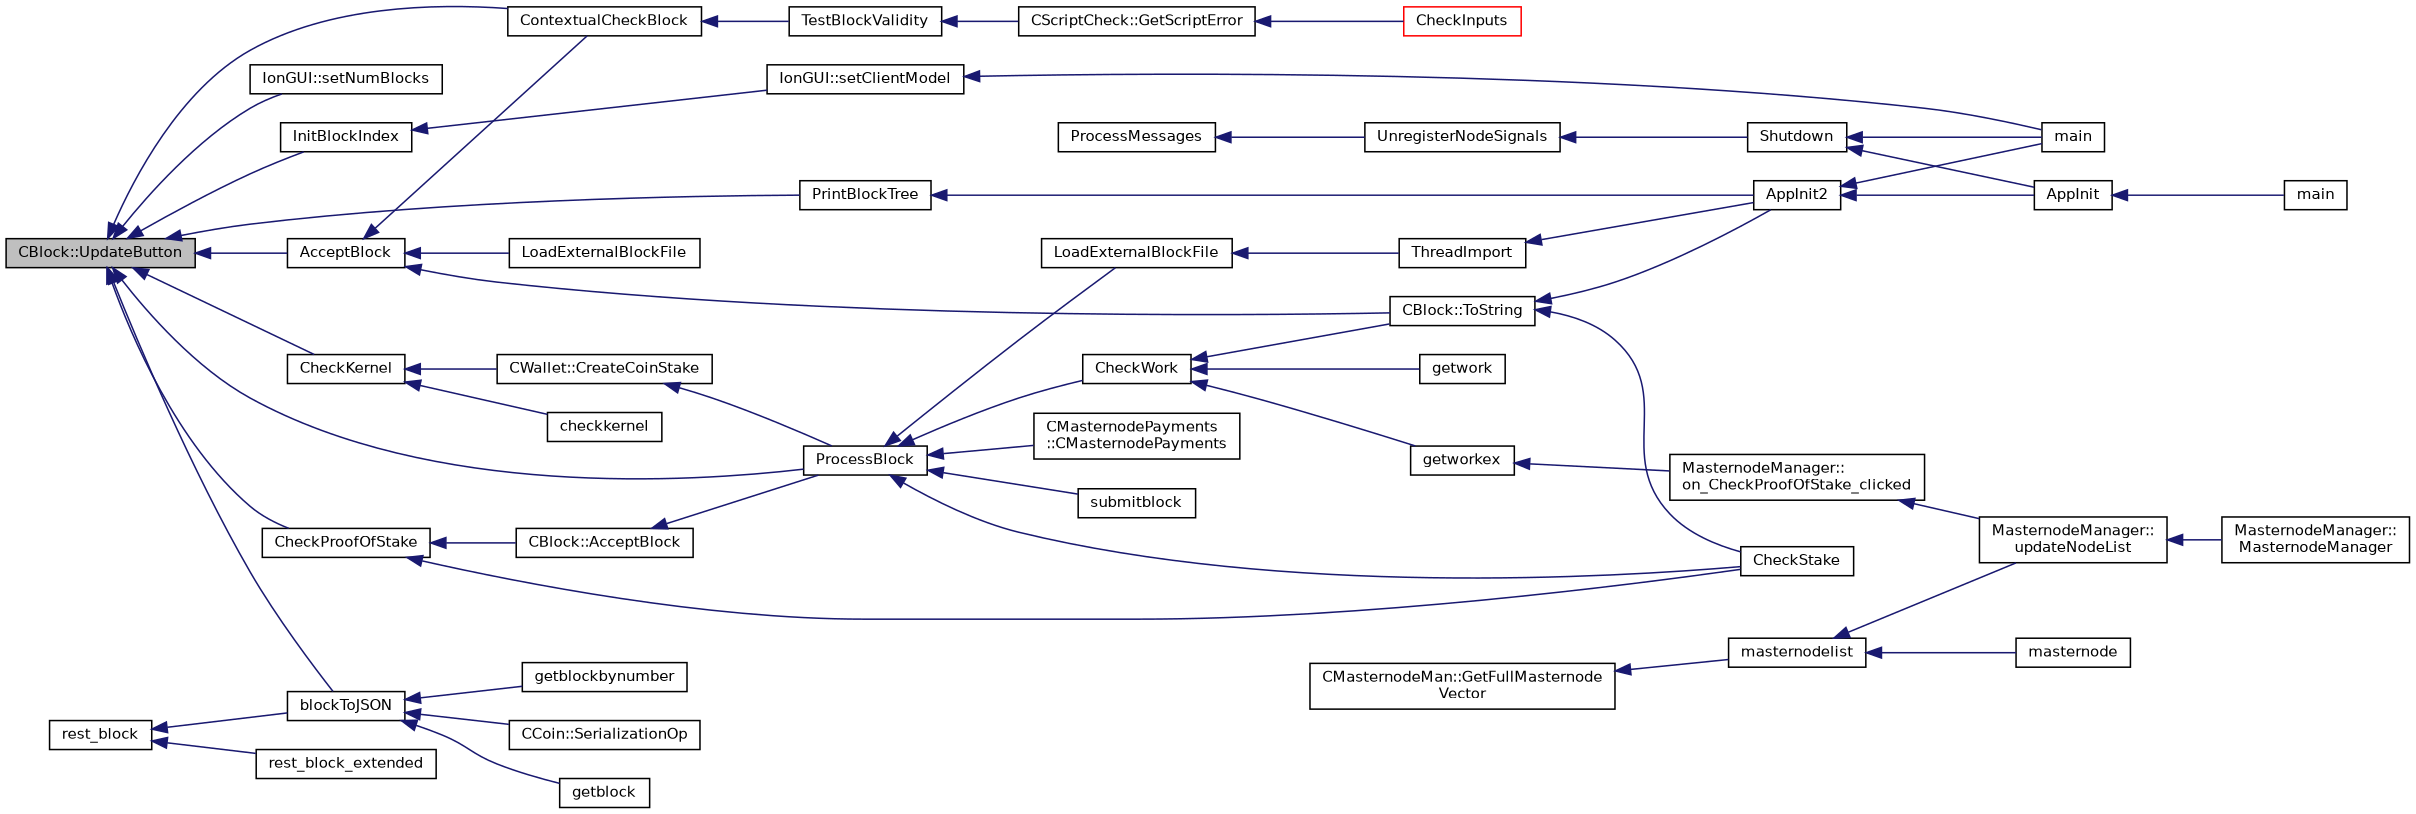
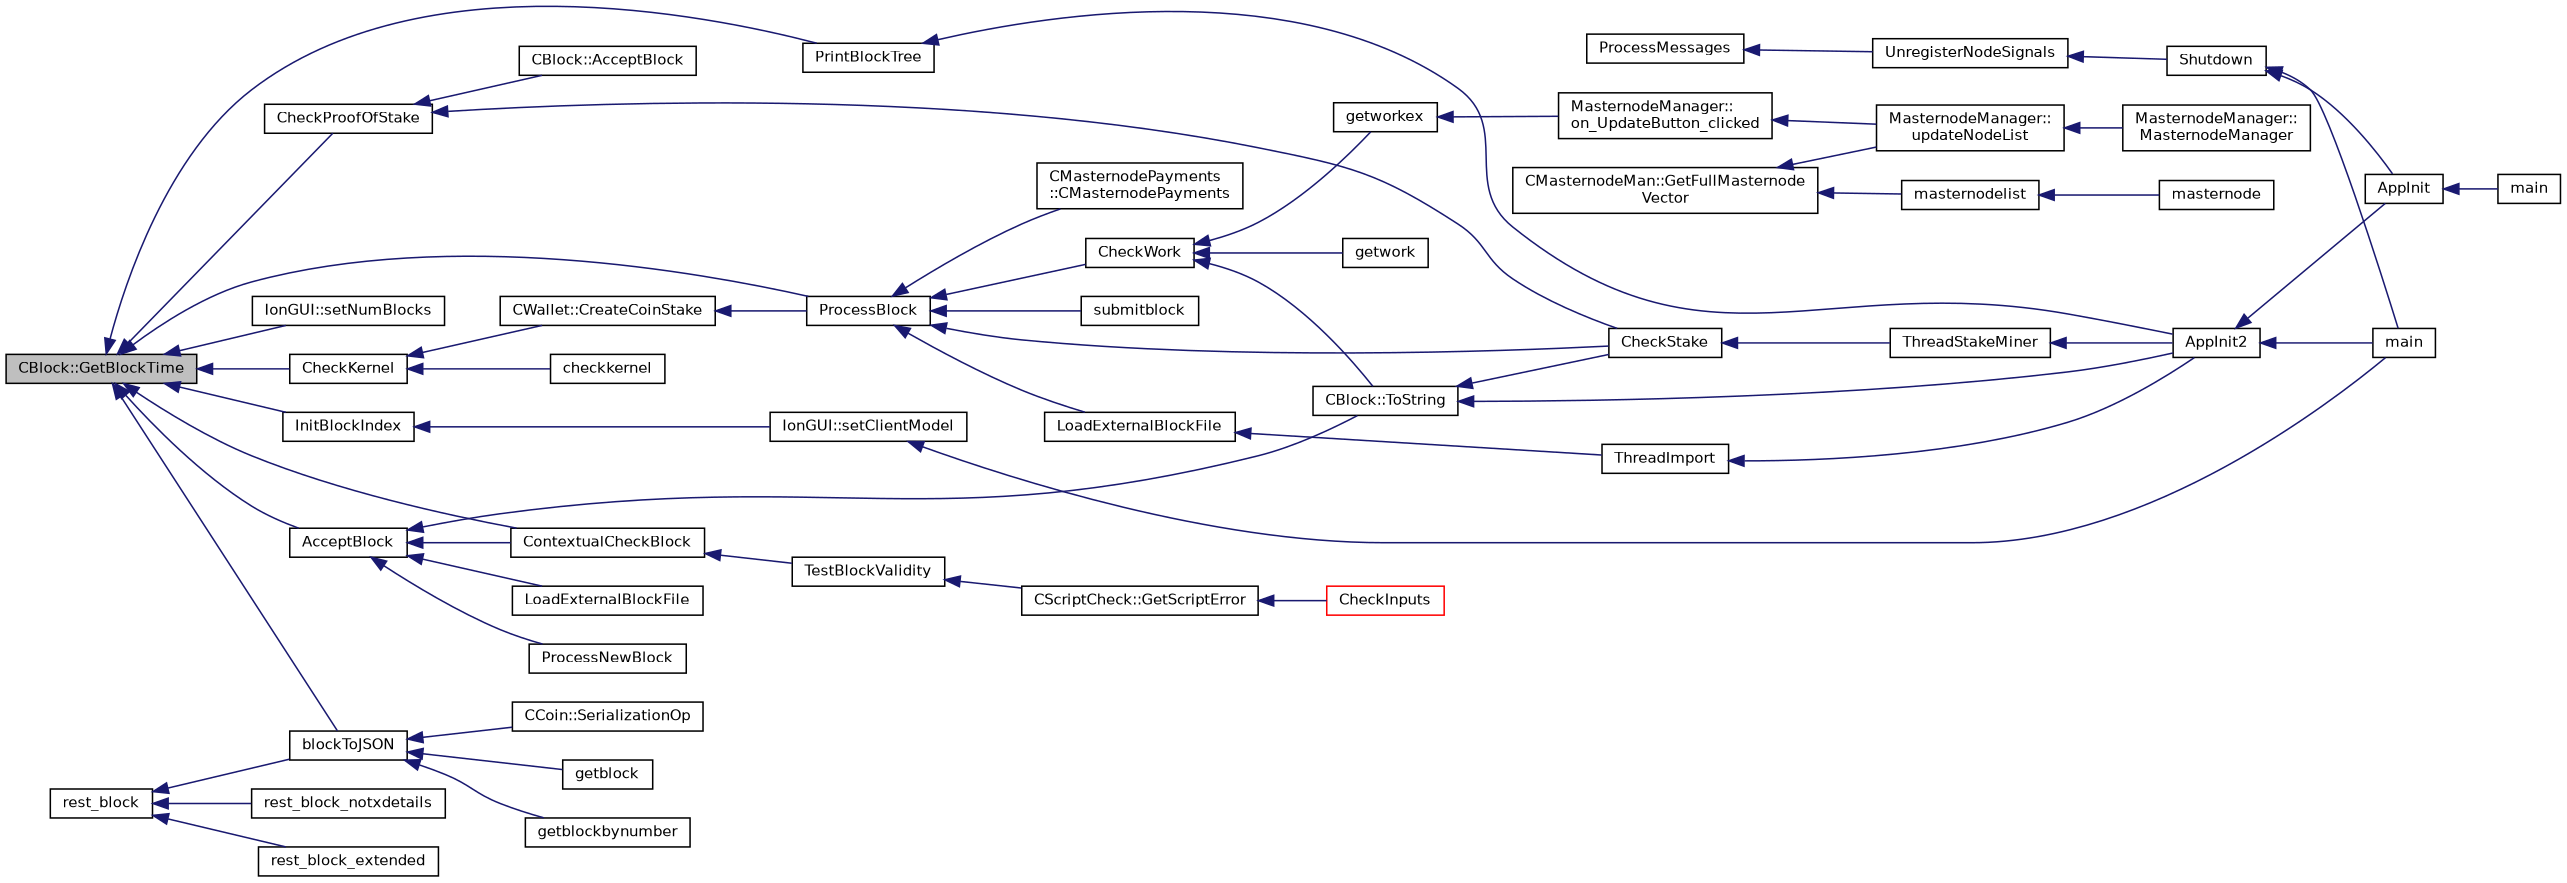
node "CBlock::UpdateButton": label "CBlock::UpdateButton" -> "CBlock::GetBlockTime"
node "ThreadStakeMiner": added
node "MasternodeManager:: on_CheckProofOfStake_clicked": label "MasternodeManager:: on_CheckProofOfStake_clicked" -> "MasternodeManager:: on_UpdateButton_clicked"
edge "ProcessBlock" -> "CBlock::AcceptBlock": removed
edge "MasternodeManager:: updateNodeList" -> "masternodelist": now "MasternodeManager:: updateNodeList" -> "CMasternodeMan::GetFullMasternode Vector"
node "ProcessNewBlock": added
node "rest_block_notxdetails": added
